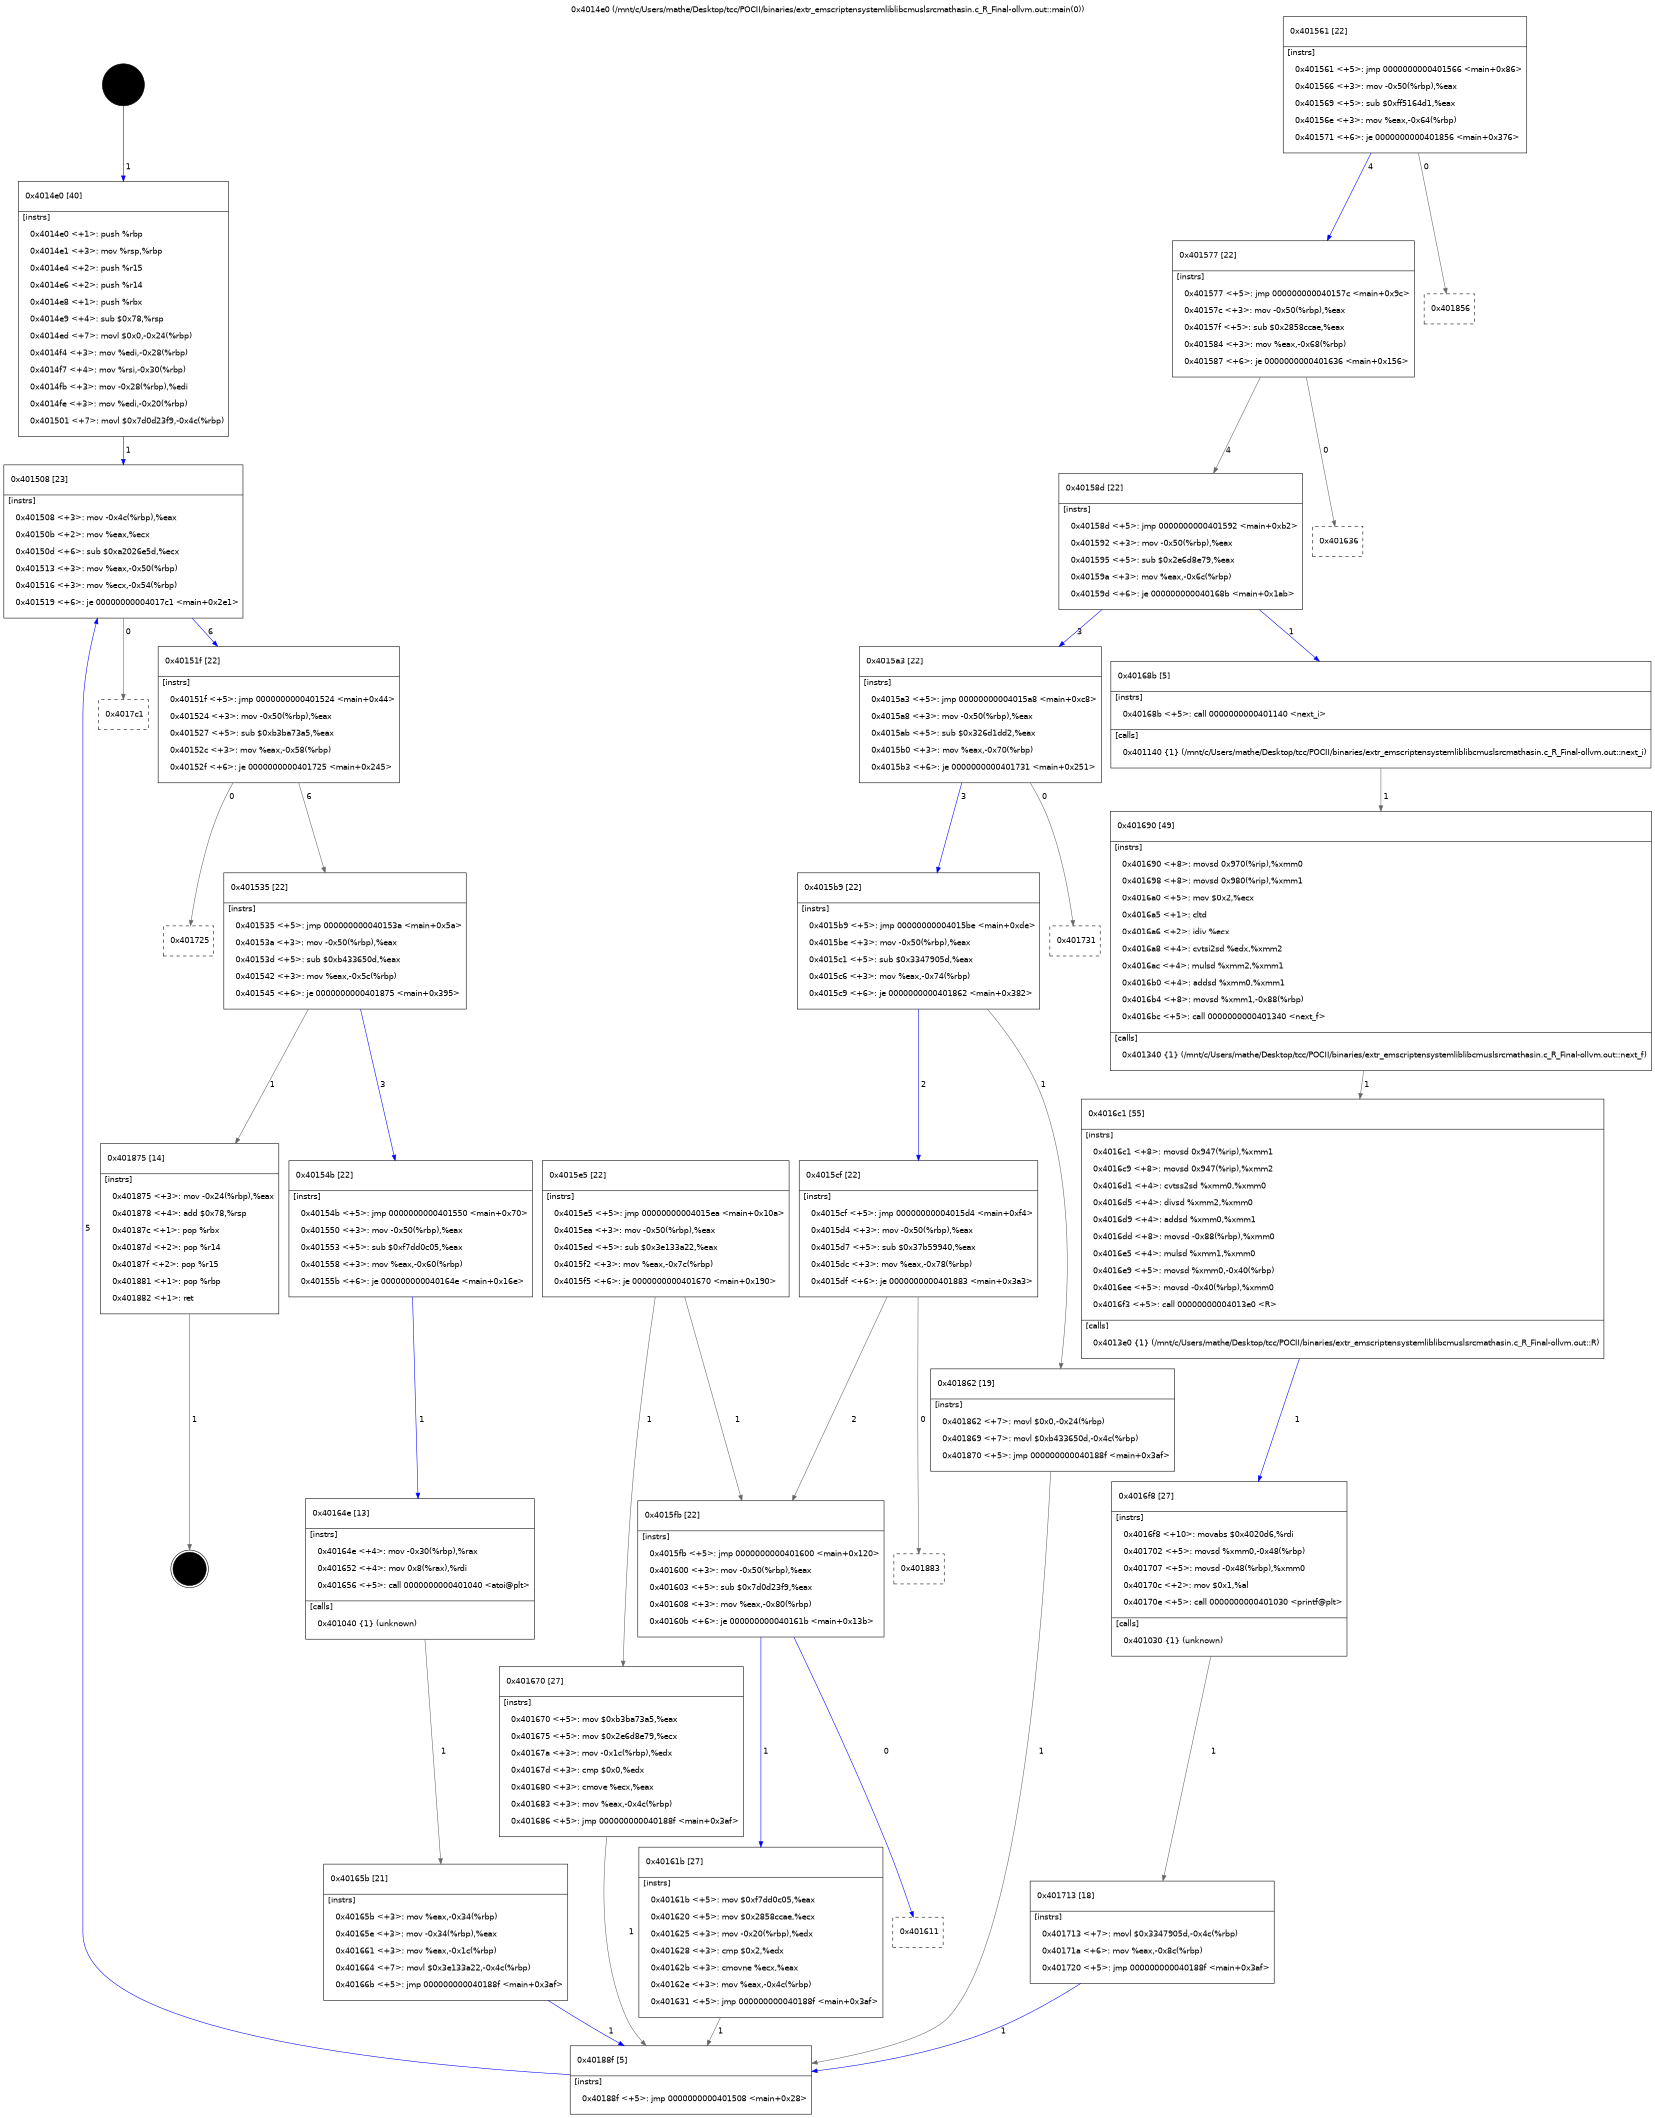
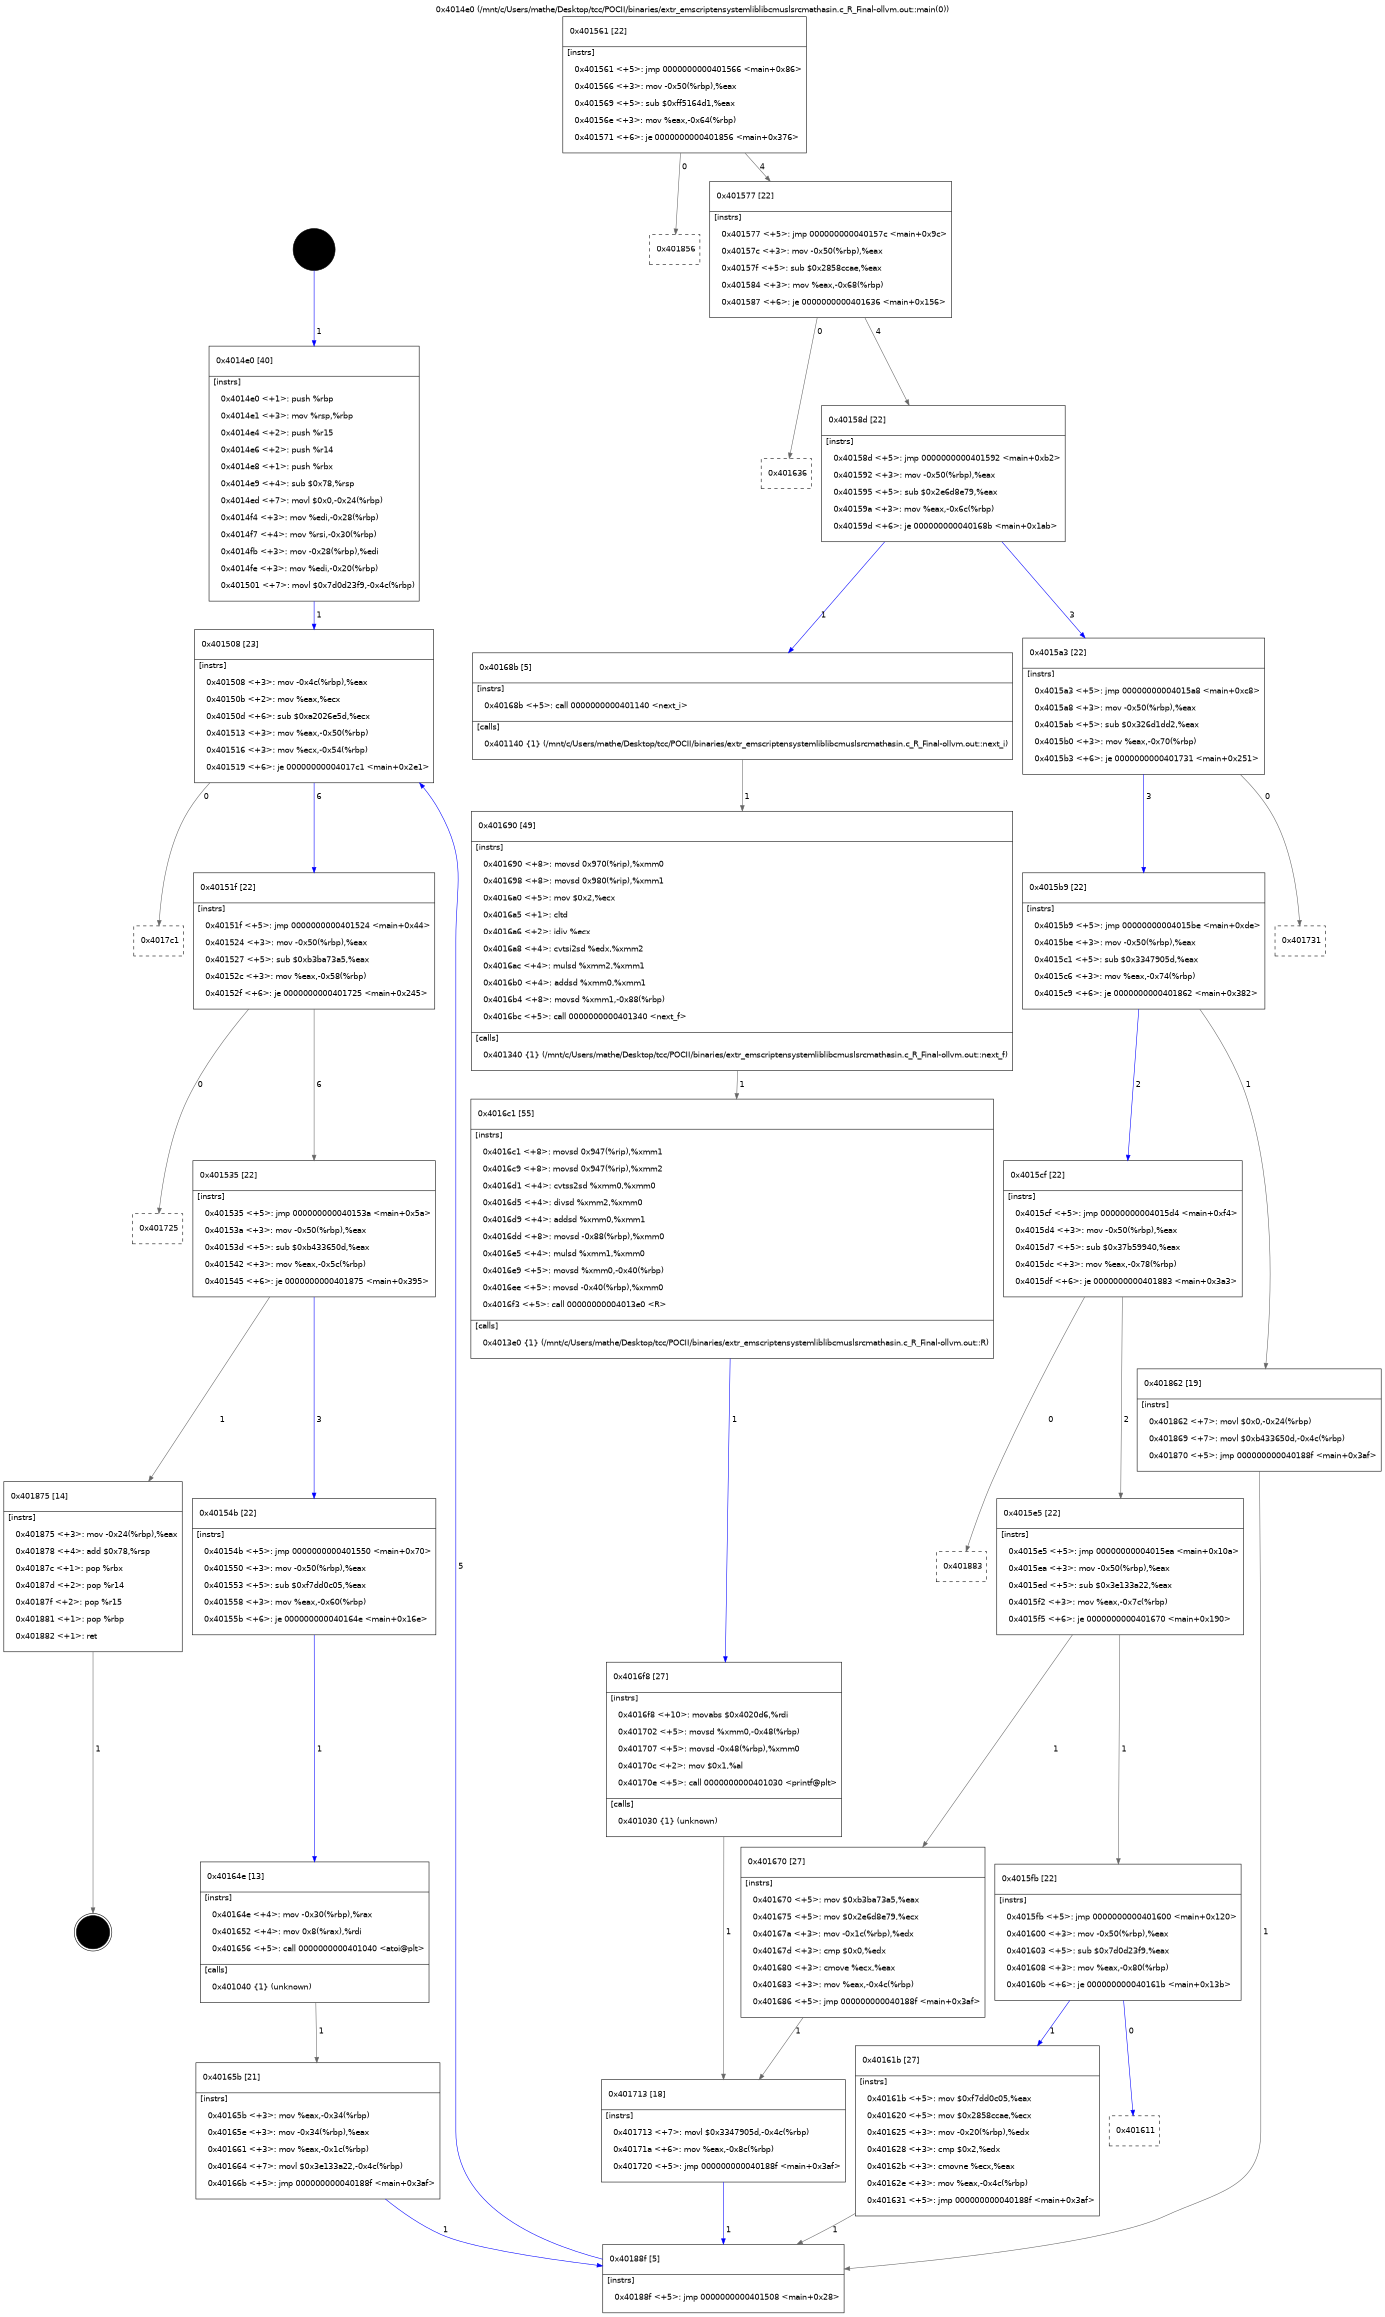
edge "0x401561 [22]" -> "0x401577 [22]": color blue -> gray40
edge "0x4015cf [22]" -> "0x4015fb [22]": now "0x4015cf [22]" -> "0x4015e5 [22]"
edge "0x401670 [27]" -> "0x40188f [5]": now "0x401670 [27]" -> "0x401713 [18]"
